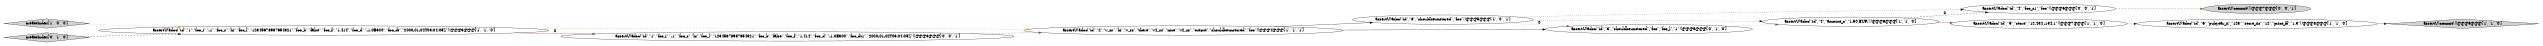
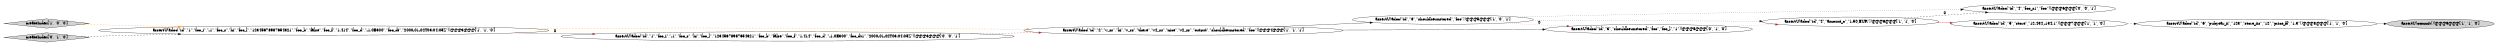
node "assertU(commit())@@@7@@@['0', '0', '1']": removed
node "assertU(commit())@@@9@@@['1', '1', '0']": shape diamond -> ellipse
